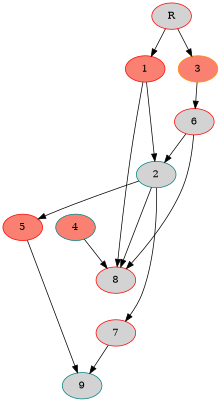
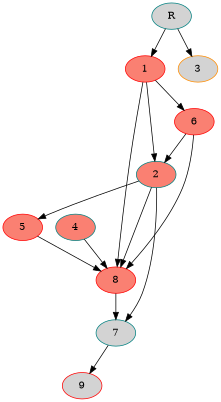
node "R": color red -> teal
node "3": fillcolor salmon -> lightgrey
edge "3" -> "6": now "1" -> "6"
node "6": fillcolor lightgrey -> salmon
node "2": fillcolor lightgrey -> salmon
node "8": fillcolor lightgrey -> salmon
edge "5" -> "9": now "5" -> "8"
edge "8" -> "7": added
node "7": color red -> teal
node "9": color teal -> red
